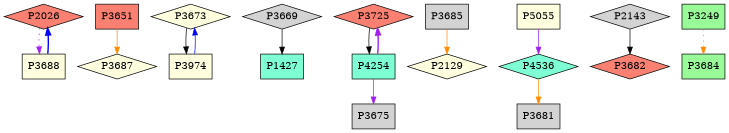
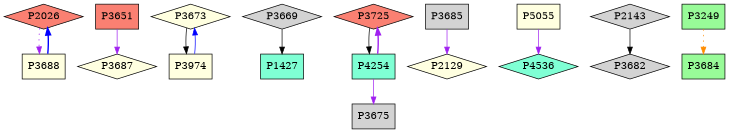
edge "P3651" -> "P3687": color darkorange -> purple
edge "P3685" -> "P2129": color darkorange -> purple
node "P3682": fillcolor salmon -> lightgrey
node "P3681": removed
